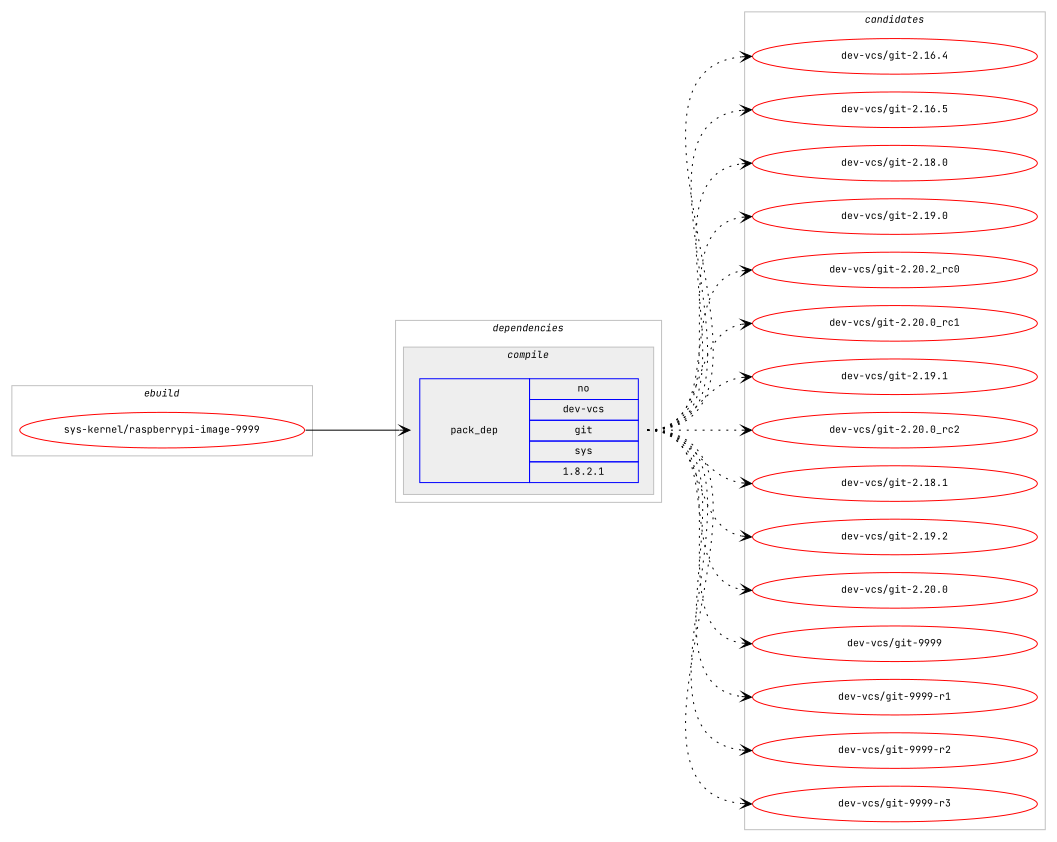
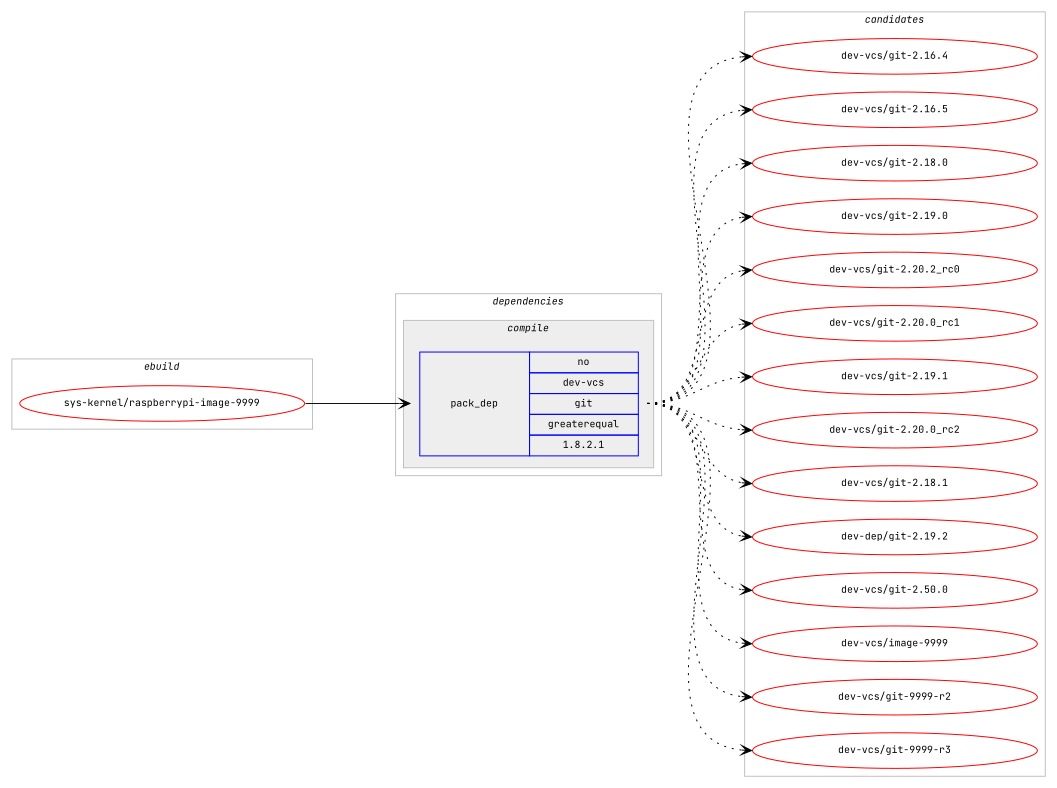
node "pack_dep": text "sys" -> "greaterequal"
node "dev-vcs/git-2.19.2": label "dev-vcs/git-2.19.2" -> "dev-dep/git-2.19.2"
node "dev-vcs/git-2.20.0": label "dev-vcs/git-2.20.0" -> "dev-vcs/git-2.50.0"
node "dev-vcs/git-9999": label "dev-vcs/git-9999" -> "dev-vcs/image-9999"
node "dev-vcs/git-9999-r1": removed
